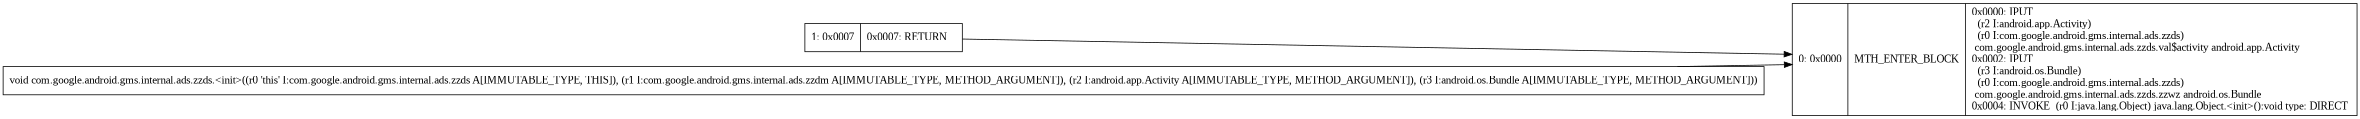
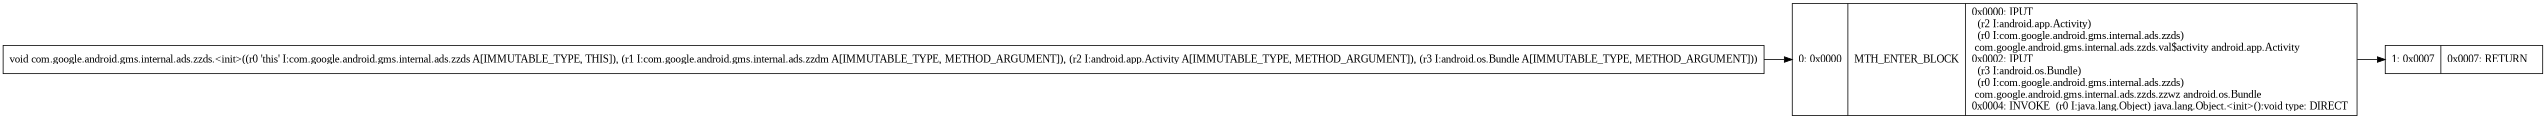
edge "1: 0x0007" -> "0: 0x0000": reversed
